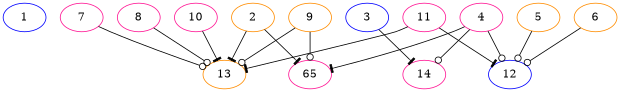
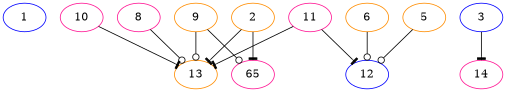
node "7": removed
node "4": removed
